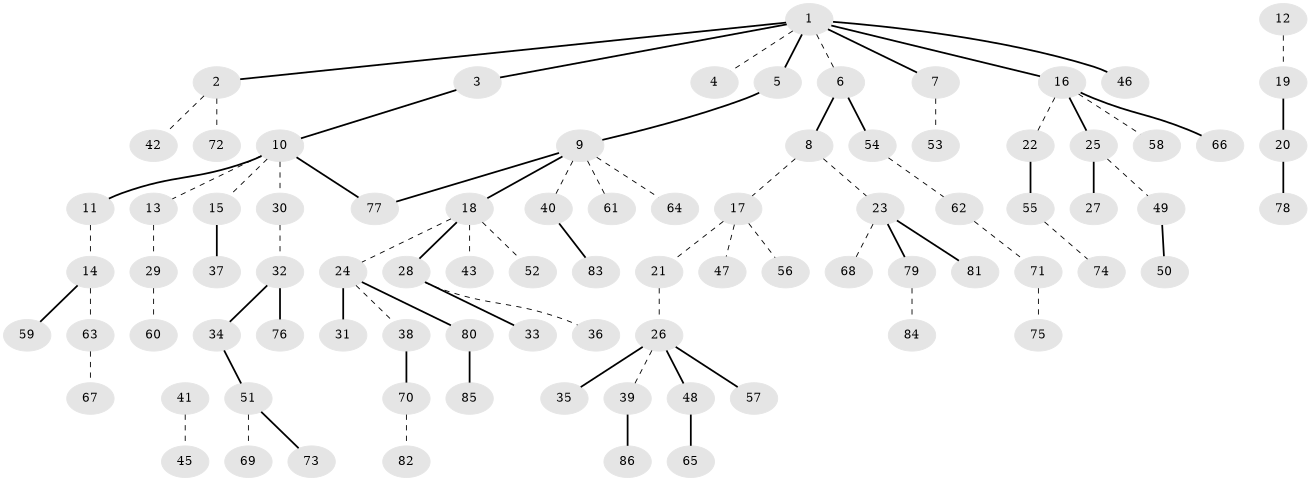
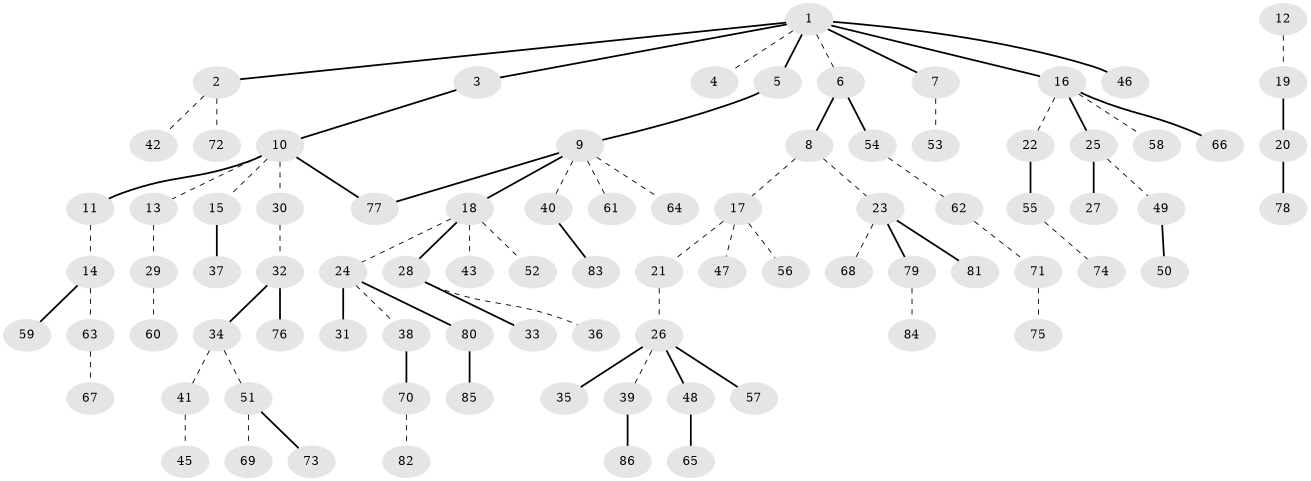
edge "34" -- "41": added
edge "34" -- "51": style bold -> dashed
